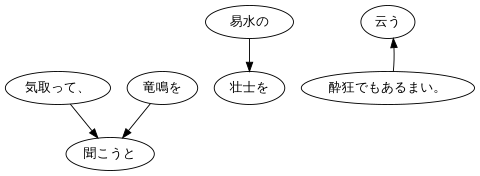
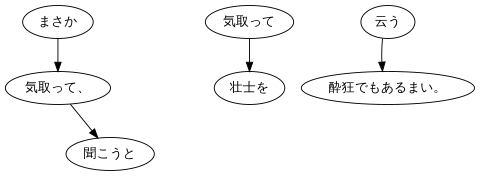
node "まさか": added
node "易水の": label "易水の" -> "気取って"
edge "酔狂でもあるまい。" -> "云う": reversed
node "竜鳴を": removed
